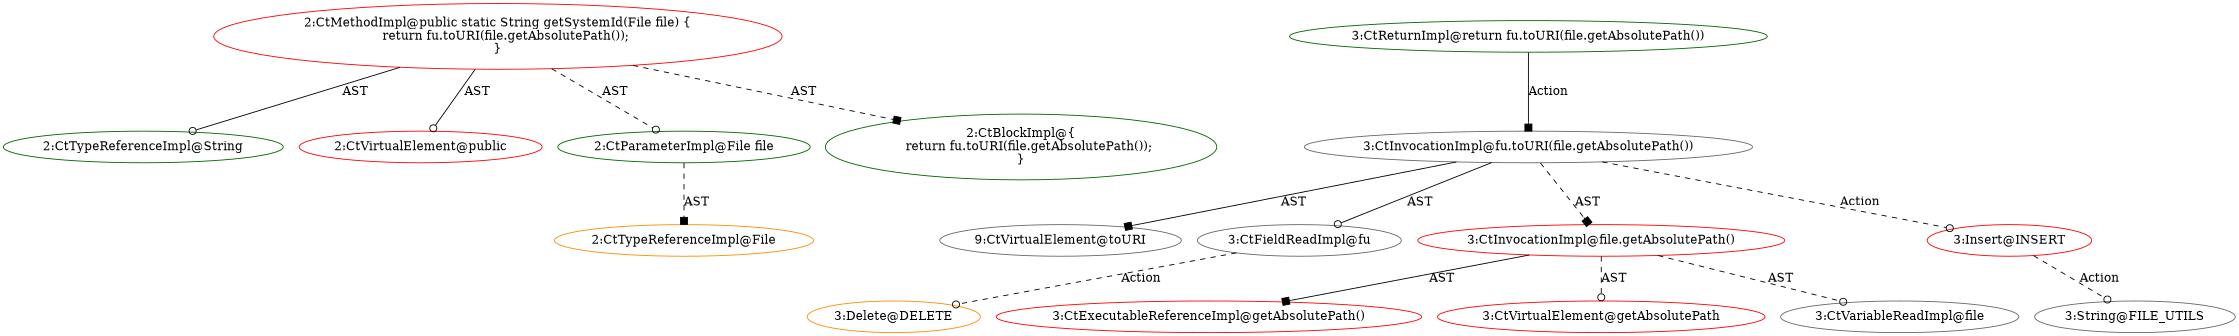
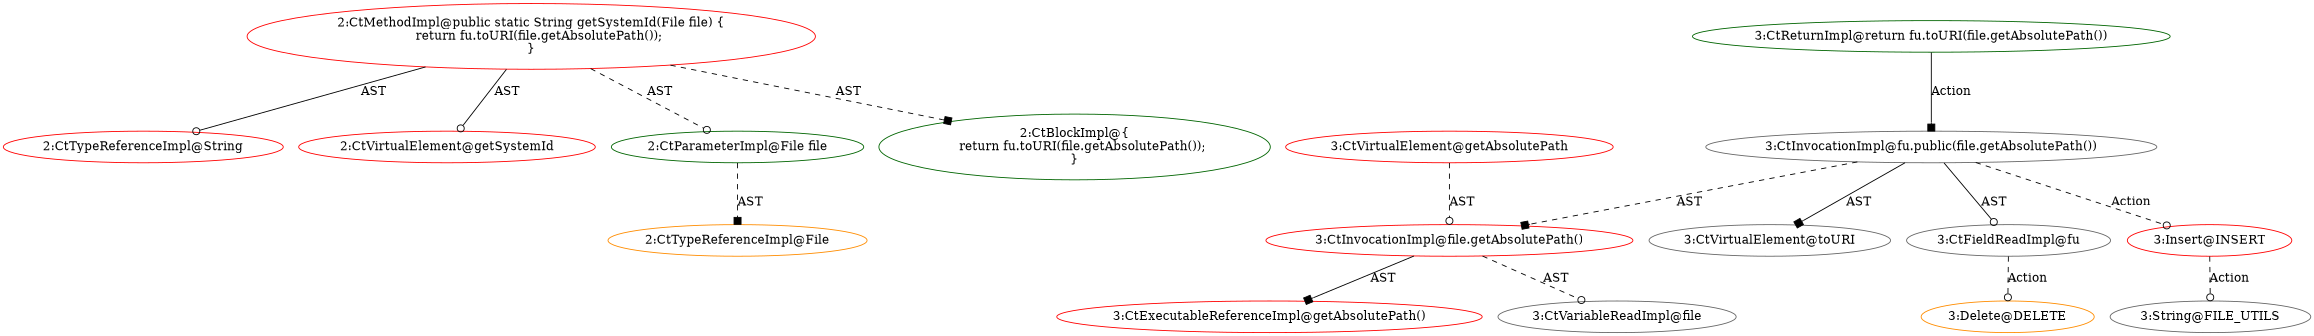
node "2:CtTypeReferenceImpl@String": color darkgreen -> red
node "2:CtVirtualElement@public": label "2:CtVirtualElement@public" -> "2:CtVirtualElement@getSystemId"
node "3:CtInvocationImpl@fu.toURI(file.getAbsolutePath())": label "3:CtInvocationImpl@fu.toURI(file.getAbsolutePath())" -> "3:CtInvocationImpl@fu.public(file.getAbsolutePath())"
node "9:CtVirtualElement@toURI": label "9:CtVirtualElement@toURI" -> "3:CtVirtualElement@toURI"
edge "3:CtInvocationImpl@file.getAbsolutePath()" -> "3:CtVirtualElement@getAbsolutePath": reversed
